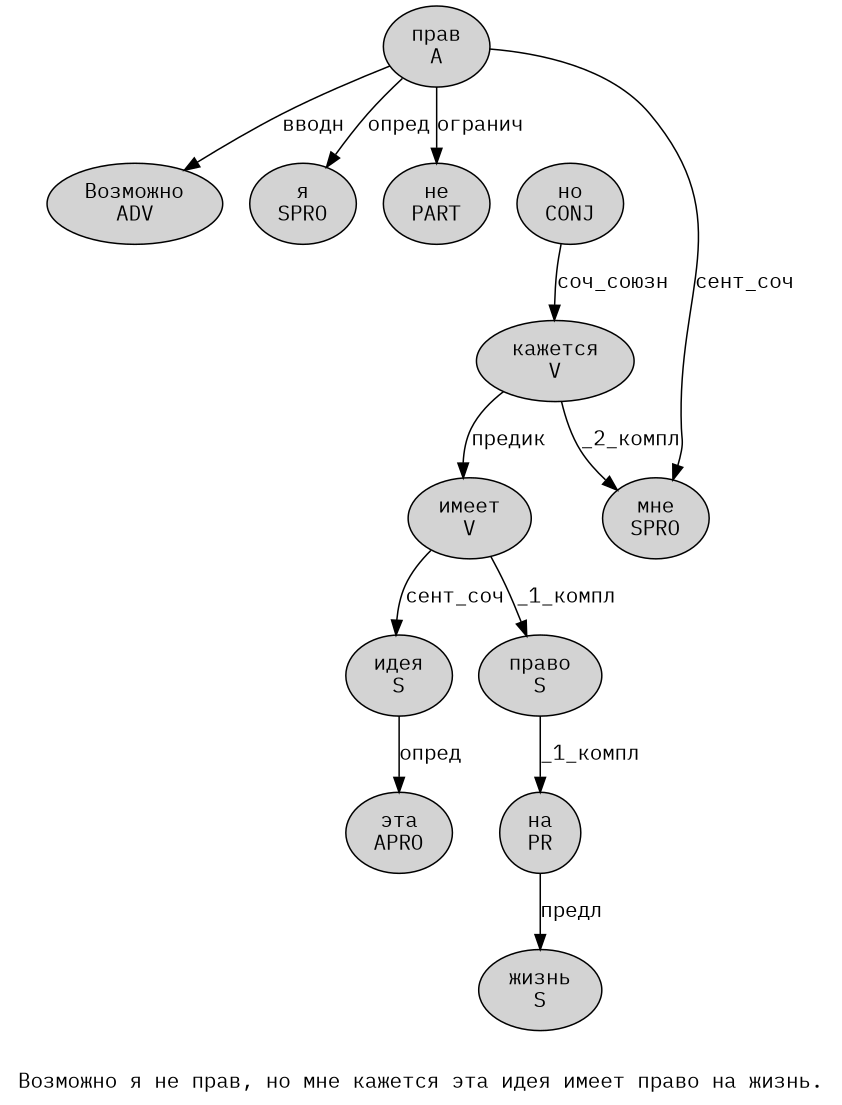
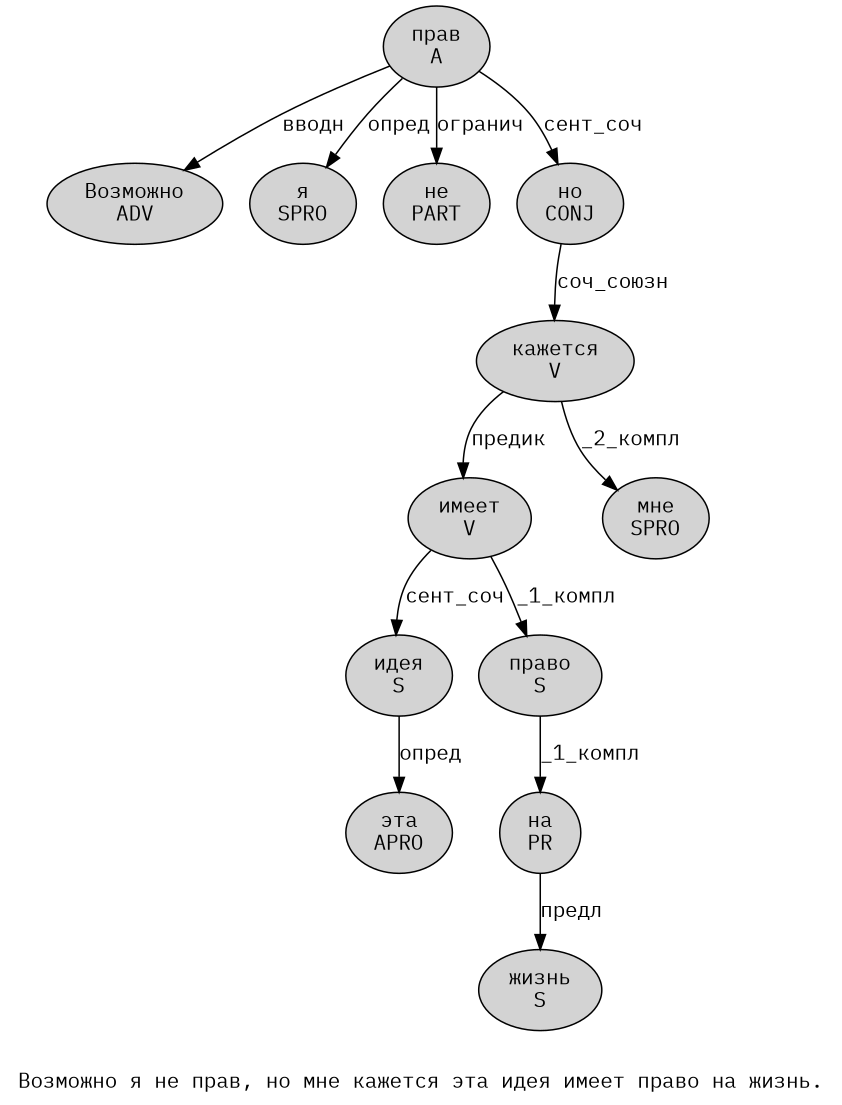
edge "прав A" -> "мне SPRO": now "прав A" -> "но CONJ"
